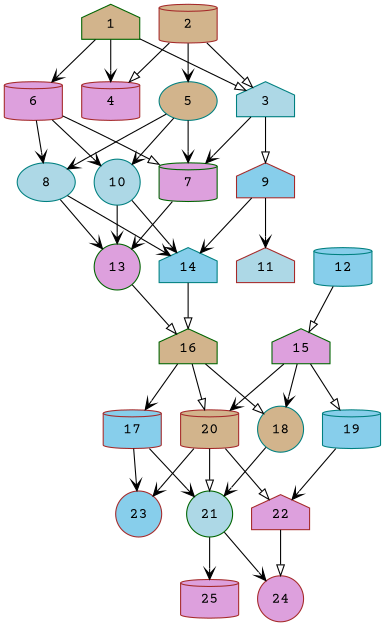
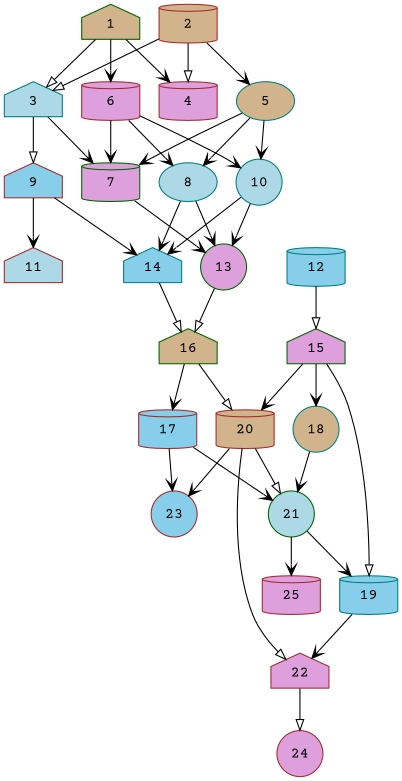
edge "6" -> "7": arrowhead onormal -> vee
edge "16" -> "18": removed
edge "21" -> "24": now "21" -> "19"
